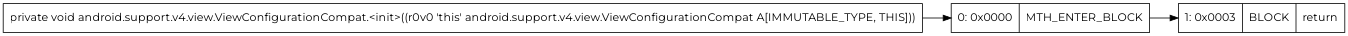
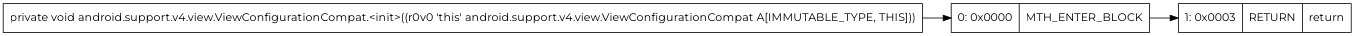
node "1: 0x0003": text "BLOCK" -> "RETURN"
